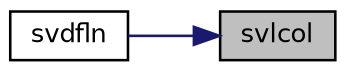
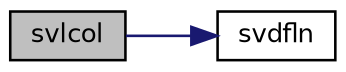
edge "svdfln" -> "svlcol": reversed
